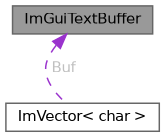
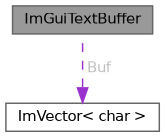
edge "ImVector< char >" -> "ImGuiTextBuffer": reversed
